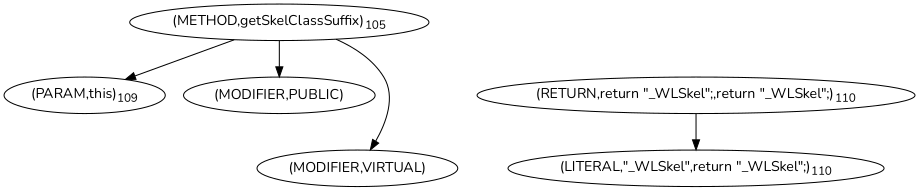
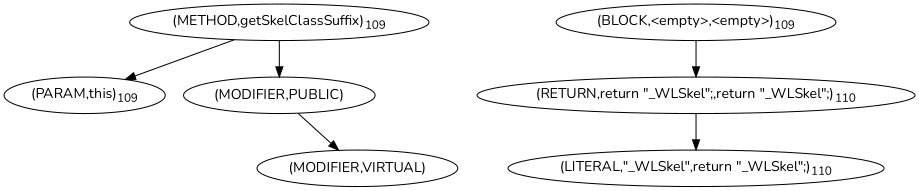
node "(METHOD,getSkelClassSuffix)": text "105" -> "109"
node "(BLOCK,<empty>,<empty>)": added
edge "(METHOD,getSkelClassSuffix)" -> "(MODIFIER,VIRTUAL)": now "(MODIFIER,PUBLIC)" -> "(MODIFIER,VIRTUAL)"
